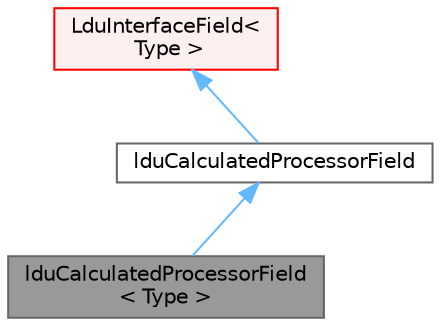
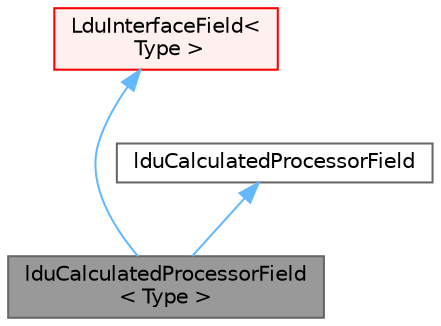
edge "lduCalculatedProcessorField" -> "LduInterfaceField< Type >": now "lduCalculatedProcessorField < Type >" -> "LduInterfaceField< Type >"
